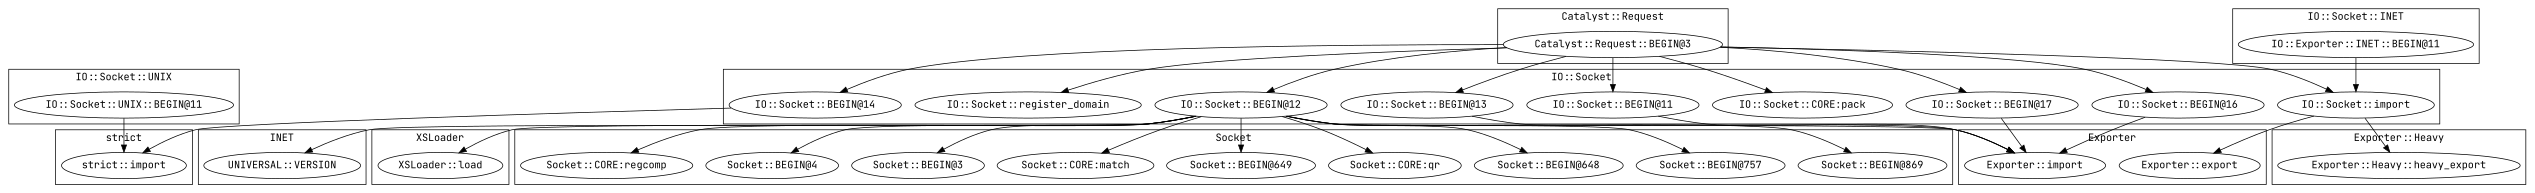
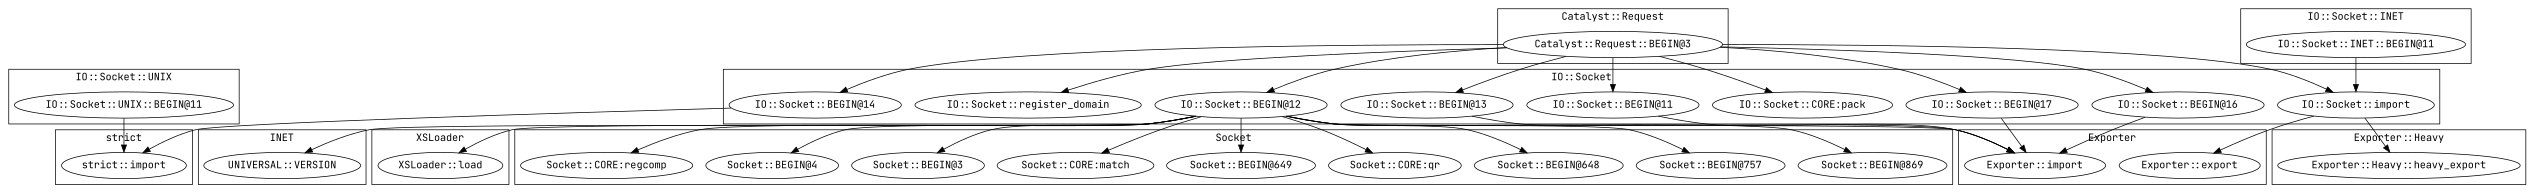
node "IO::Exporter::INET::BEGIN@11": label "IO::Exporter::INET::BEGIN@11" -> "IO::Socket::INET::BEGIN@11"
